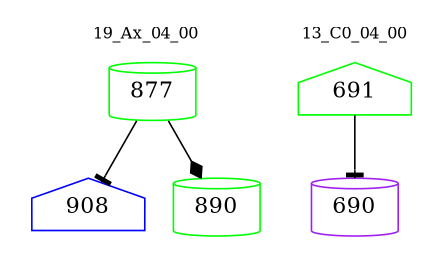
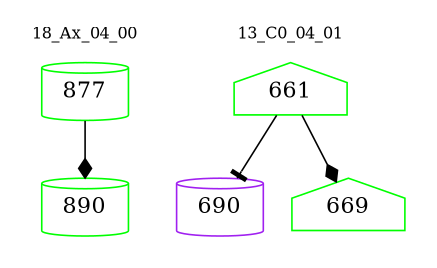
cluster "19_Ax_04_00": label "19_Ax_04_00" -> "18_Ax_04_00"
cluster "13_C0_04_00": label "13_C0_04_00" -> "13_C0_04_01"
node "691": label "691" -> "661"
node "908": removed
node "669": added
